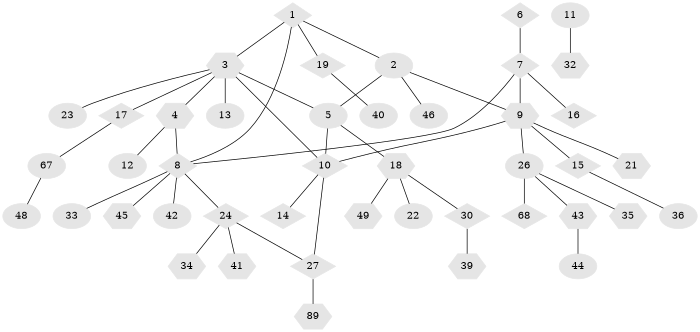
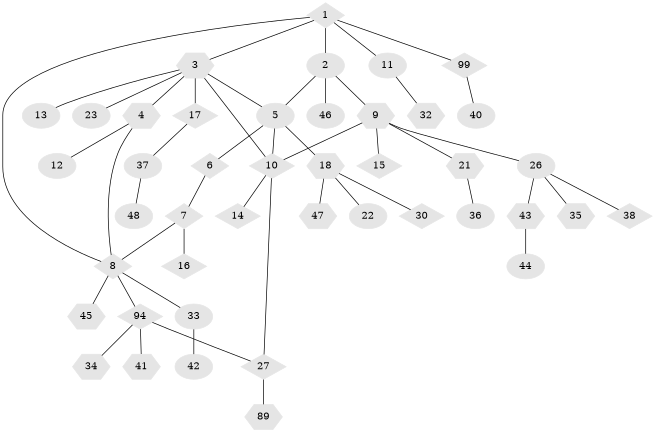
edge "1" -- "11": added
node "19": label "19" -> "99"
edge "7" -- "9": removed
edge "5" -- "6": added
node "67": label "67" -> "37"
edge "15" -- "36": now "21" -- "36"
edge "8" -- "42": now "33" -- "42"
node "24": label "24" -> "94"
node "49": label "49" -> "47"
node "68": label "68" -> "38"
node "39": removed
